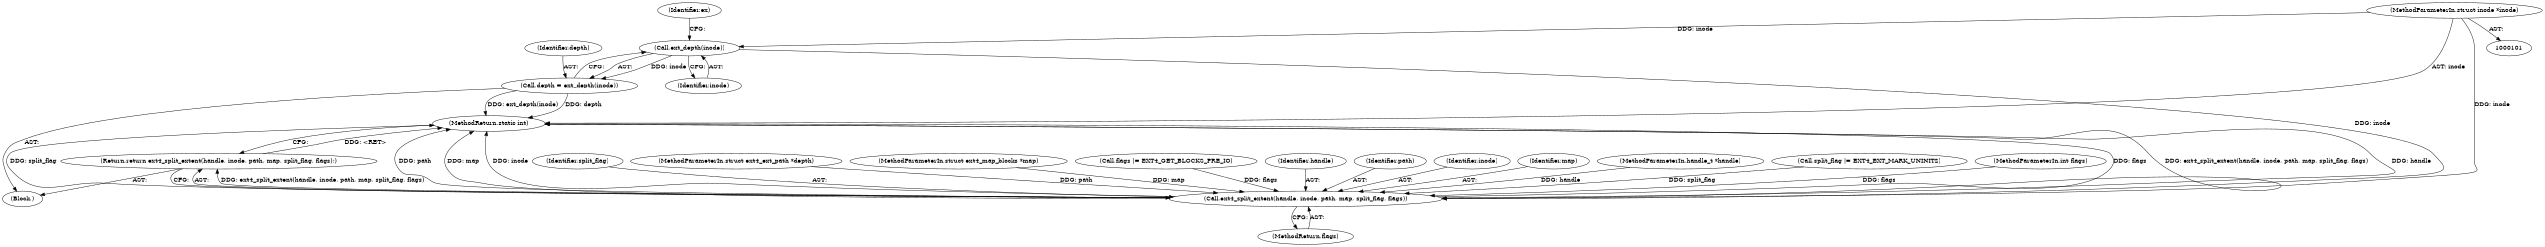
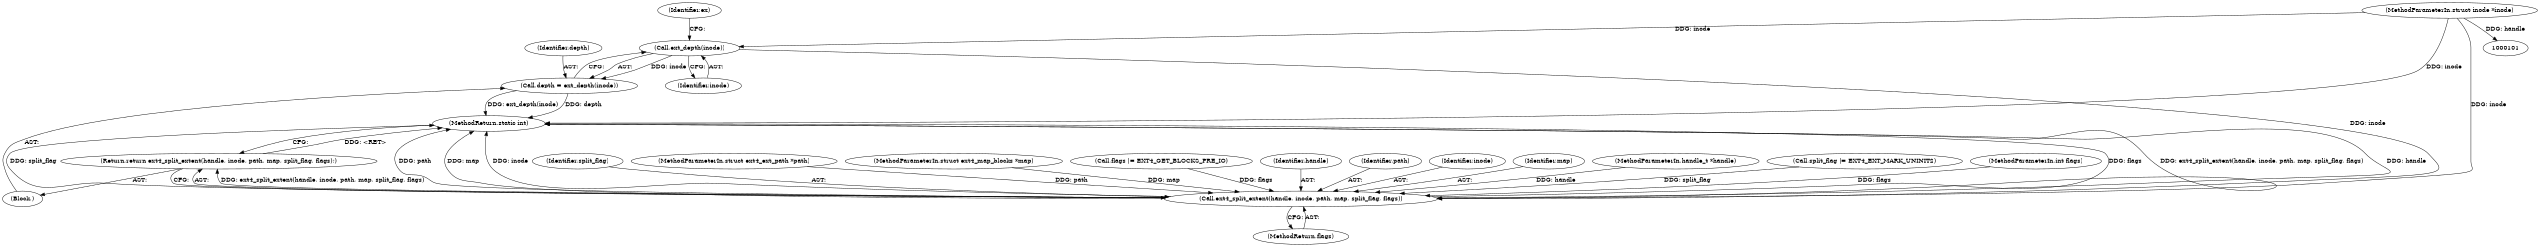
edge "(MethodParameterIn,struct inode *inode)" -> "1000101": label "AST: " -> "DDG: handle"
edge "(MethodParameterIn,struct inode *inode)" -> "(MethodReturn,static int)": label "AST: inode" -> "DDG: inode"
edge "(Call,depth = ext_depth(inode))" -> "(Block,)": reversed
node "(MethodParameterIn,struct ext4_ext_path *depth)": label "(MethodParameterIn,struct ext4_ext_path *depth)" -> "(MethodParameterIn,struct ext4_ext_path *path)"
